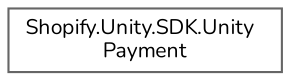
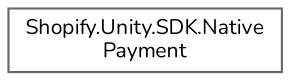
node "Shopify.Unity.SDK.Unity Payment": label "Shopify.Unity.SDK.Unity Payment" -> "Shopify.Unity.SDK.Native Payment"
